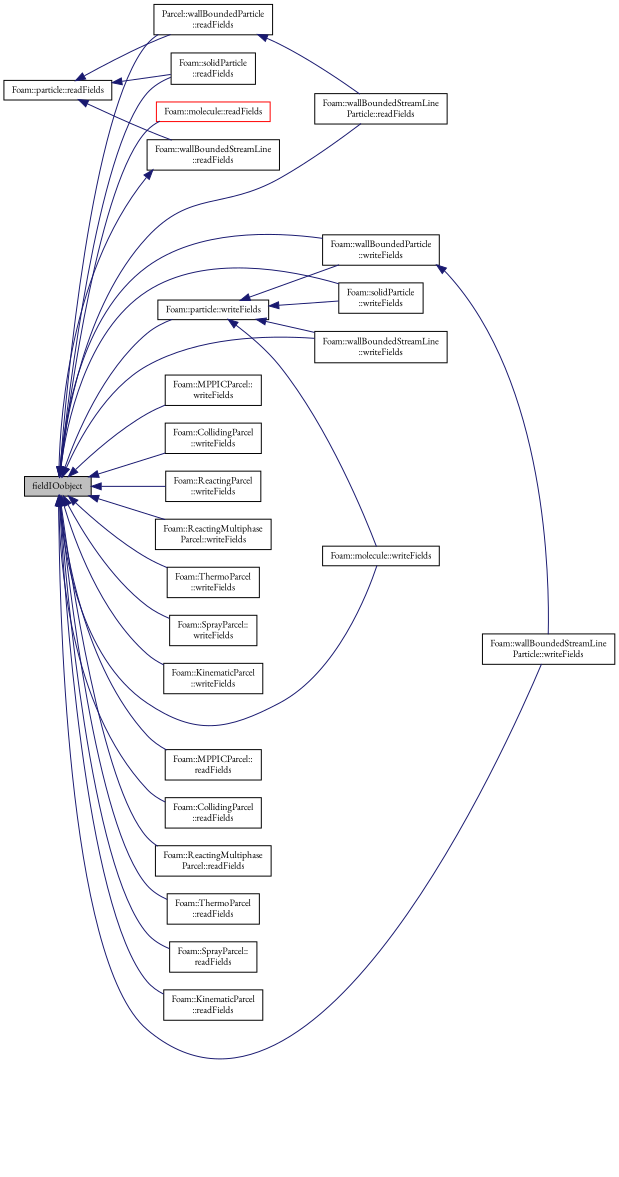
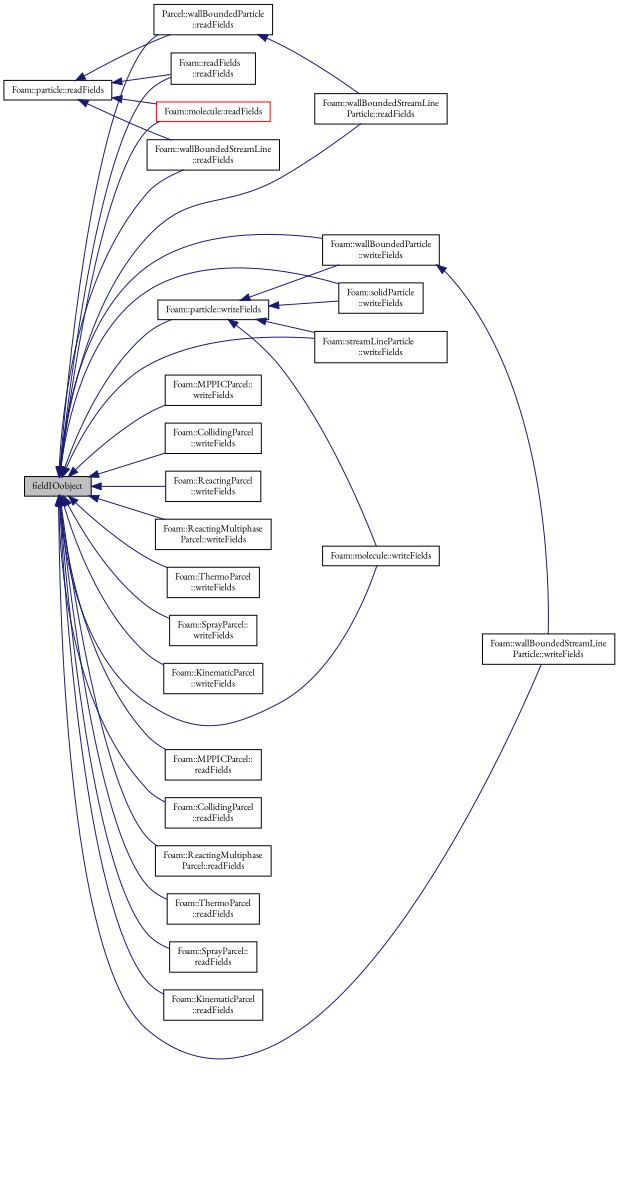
node "Foam::solidParticle ::readFields": label "Foam::solidParticle ::readFields" -> "Foam::readFields ::readFields"
edge "Foam::molecule::readFields" -> "Foam::particle::readFields": added
edge "fieldIOobject" -> "Foam::wallBoundedStreamLine ::readFields": reversed
node "Foam::wallBoundedStreamLine ::writeFields": label "Foam::wallBoundedStreamLine ::writeFields" -> "Foam::streamLineParticle ::writeFields"
